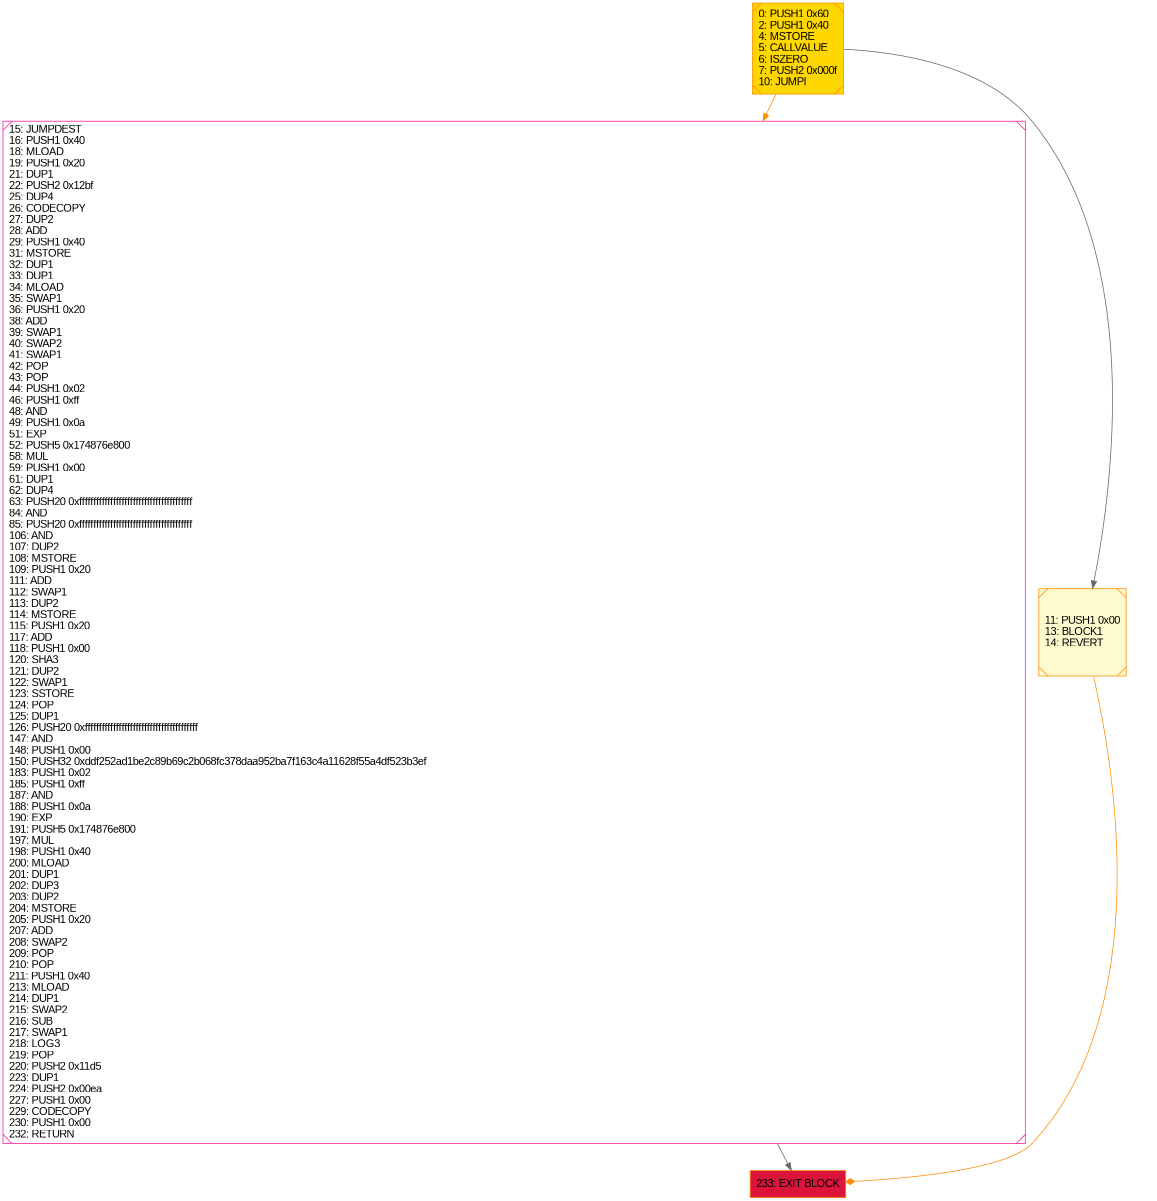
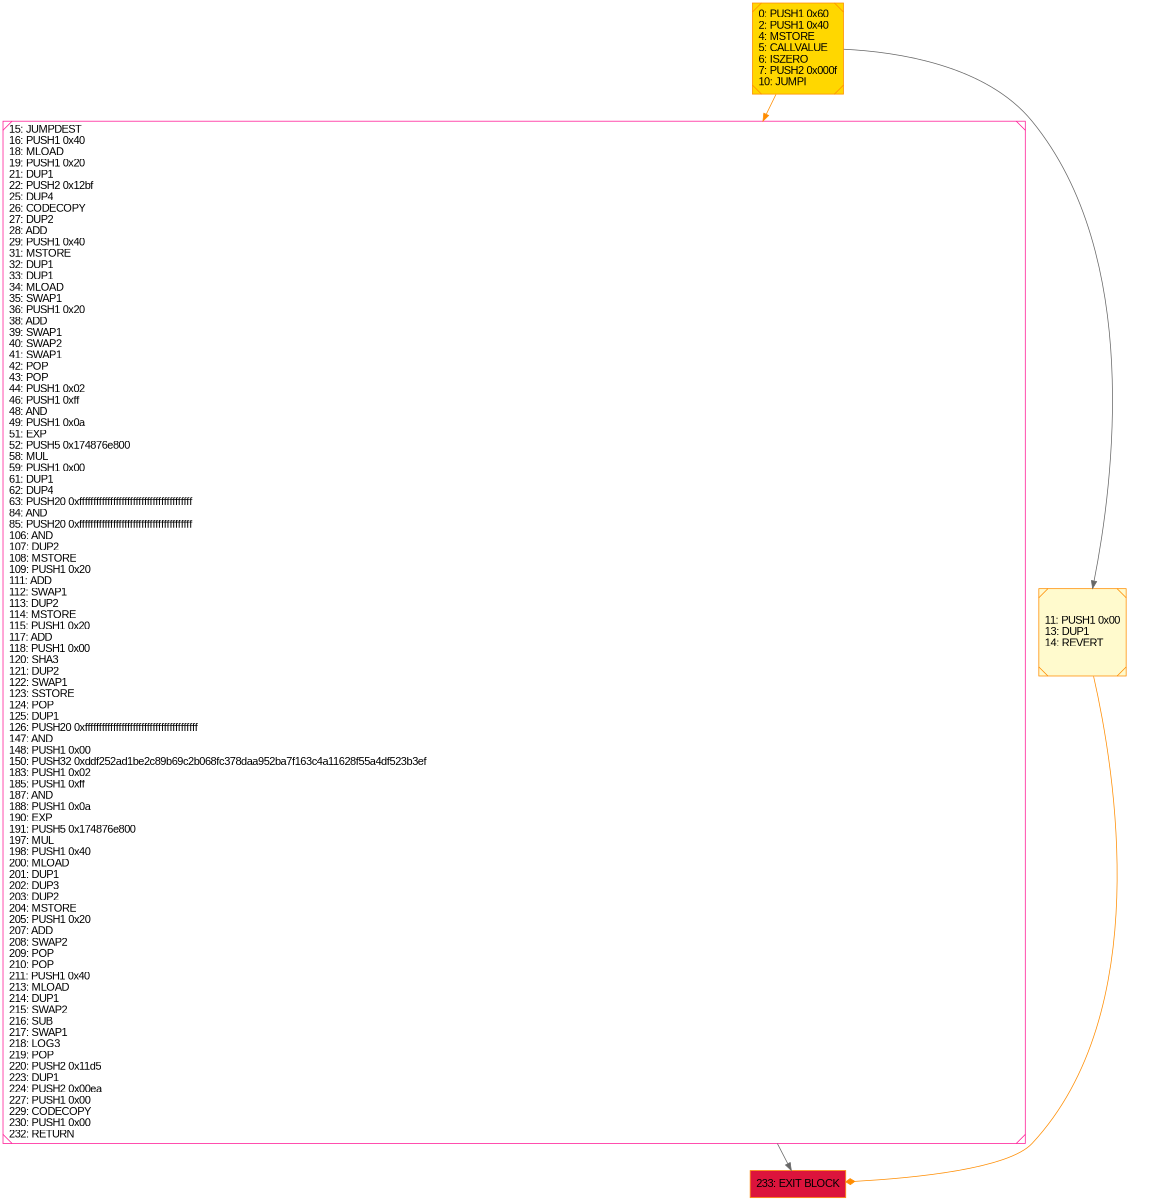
node "11: PUSH1 0x00 13: BLOCK1 14: REVERT": label "11: PUSH1 0x00 13: BLOCK1 14: REVERT" -> "11: PUSH1 0x00 13: DUP1 14: REVERT"
